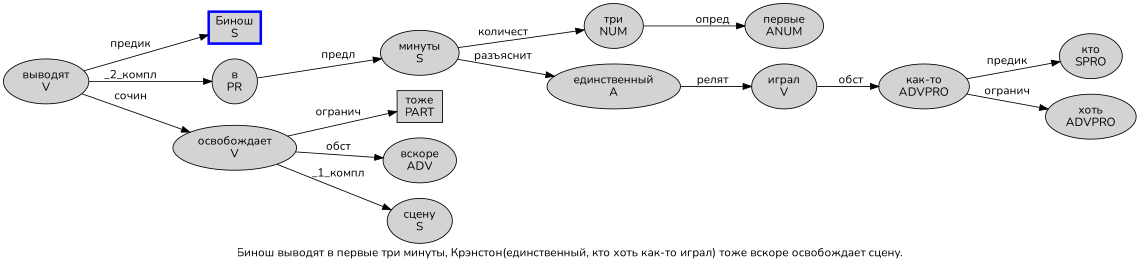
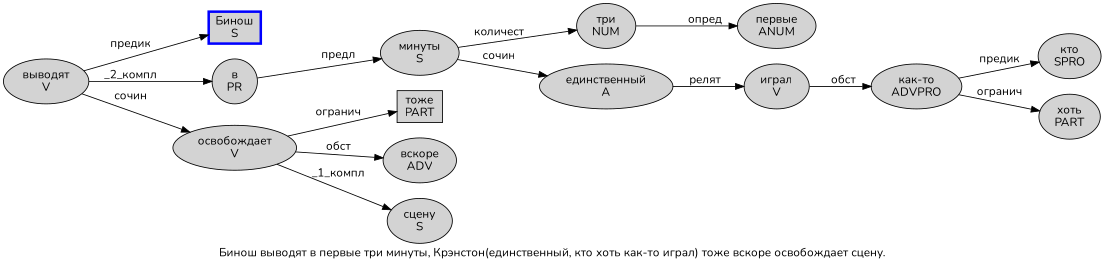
edge "минуты S" -> "единственный A": label "разъяснит" -> "сочин"
node "хоть ADVPRO": label "хоть ADVPRO" -> "хоть PART"
